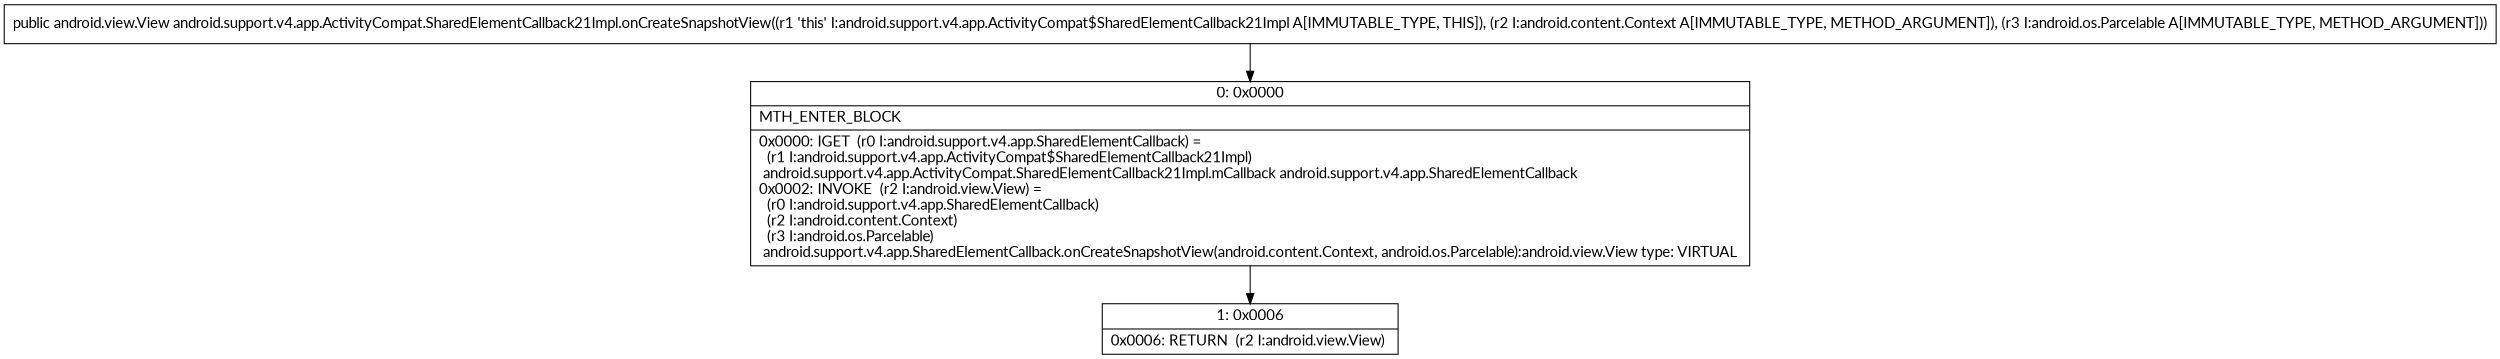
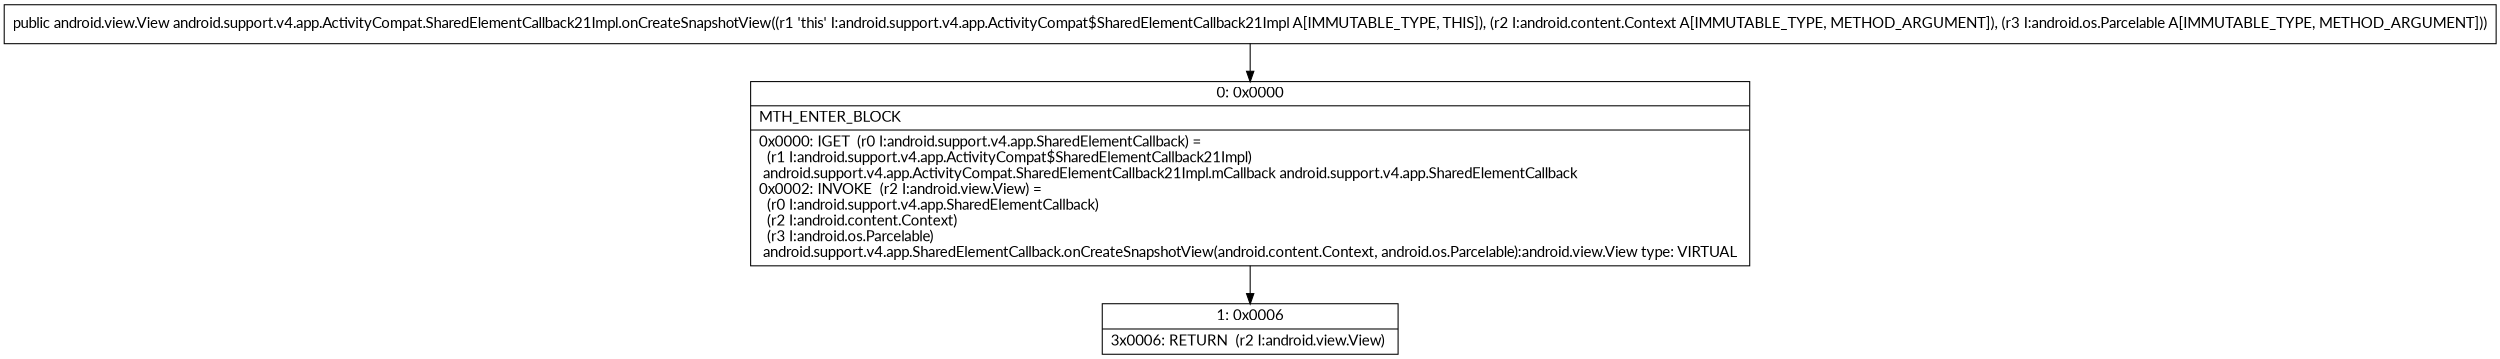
node "1: 0x0006": text "0x0006: RETURN  (r2 I:android.view.View)" -> "3x0006: RETURN  (r2 I:android.view.View)"
